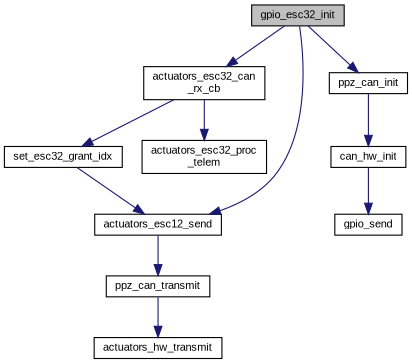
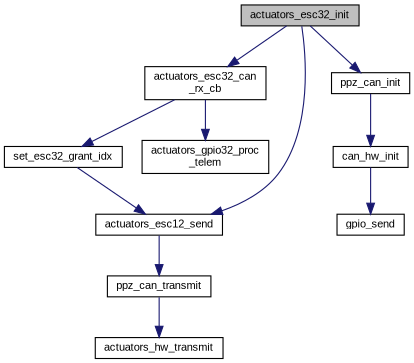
node "gpio_esc32_init": label "gpio_esc32_init" -> "actuators_esc32_init"
node "actuators_esc32_proc _telem": label "actuators_esc32_proc _telem" -> "actuators_gpio32_proc _telem"
